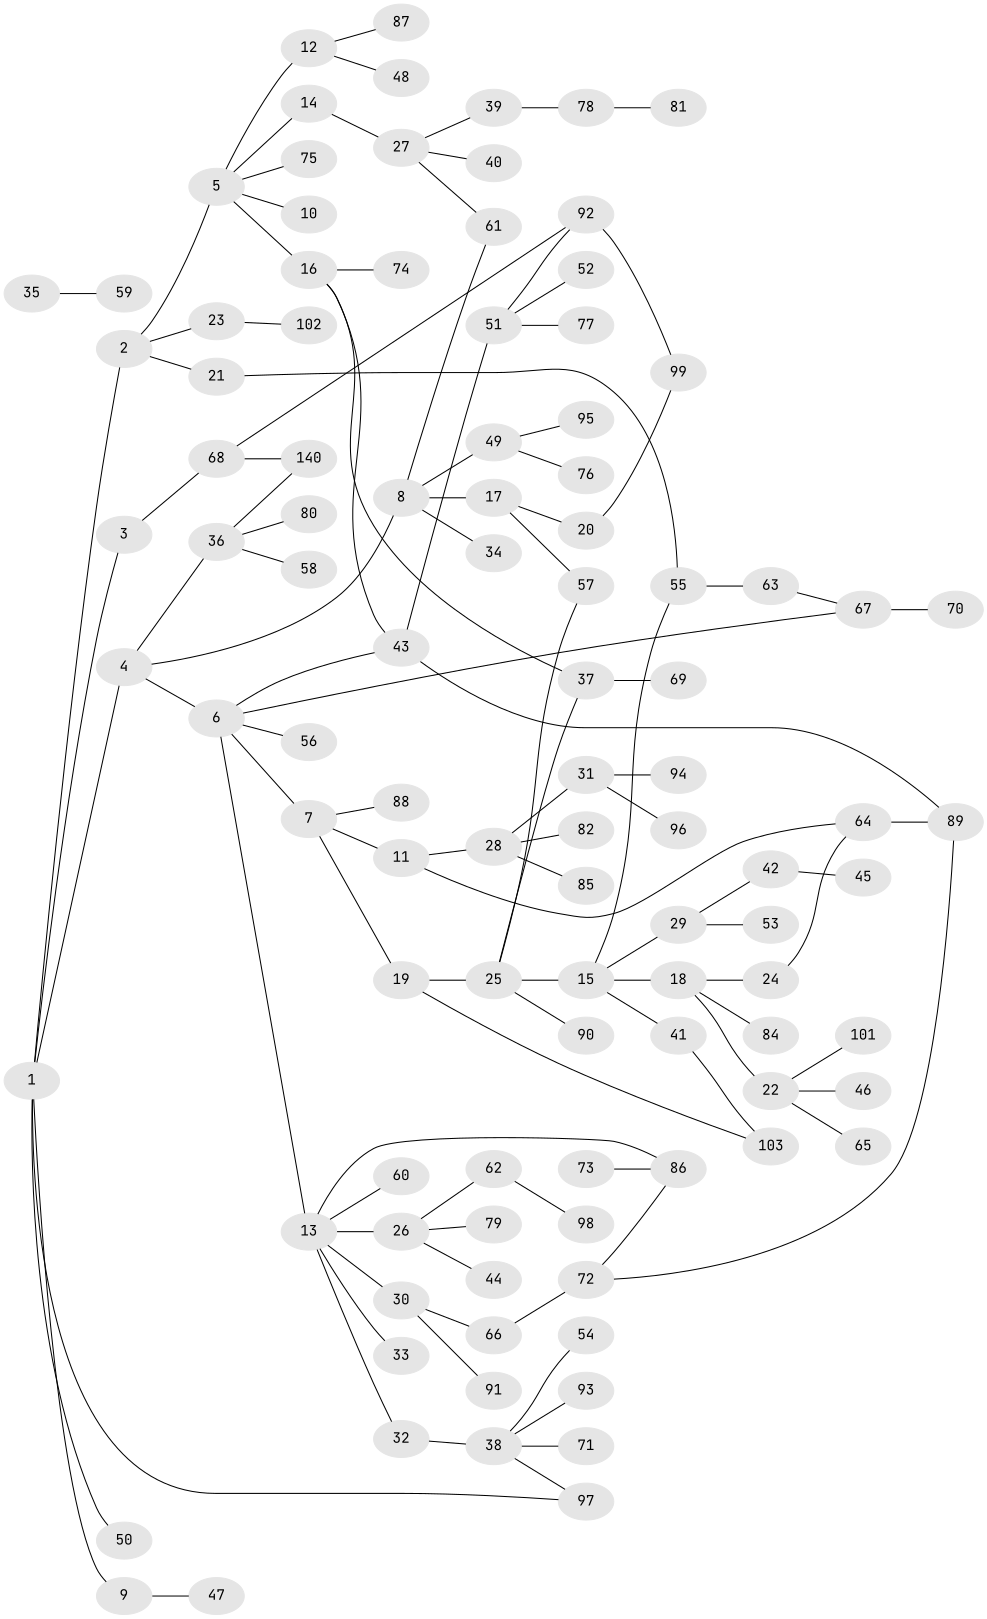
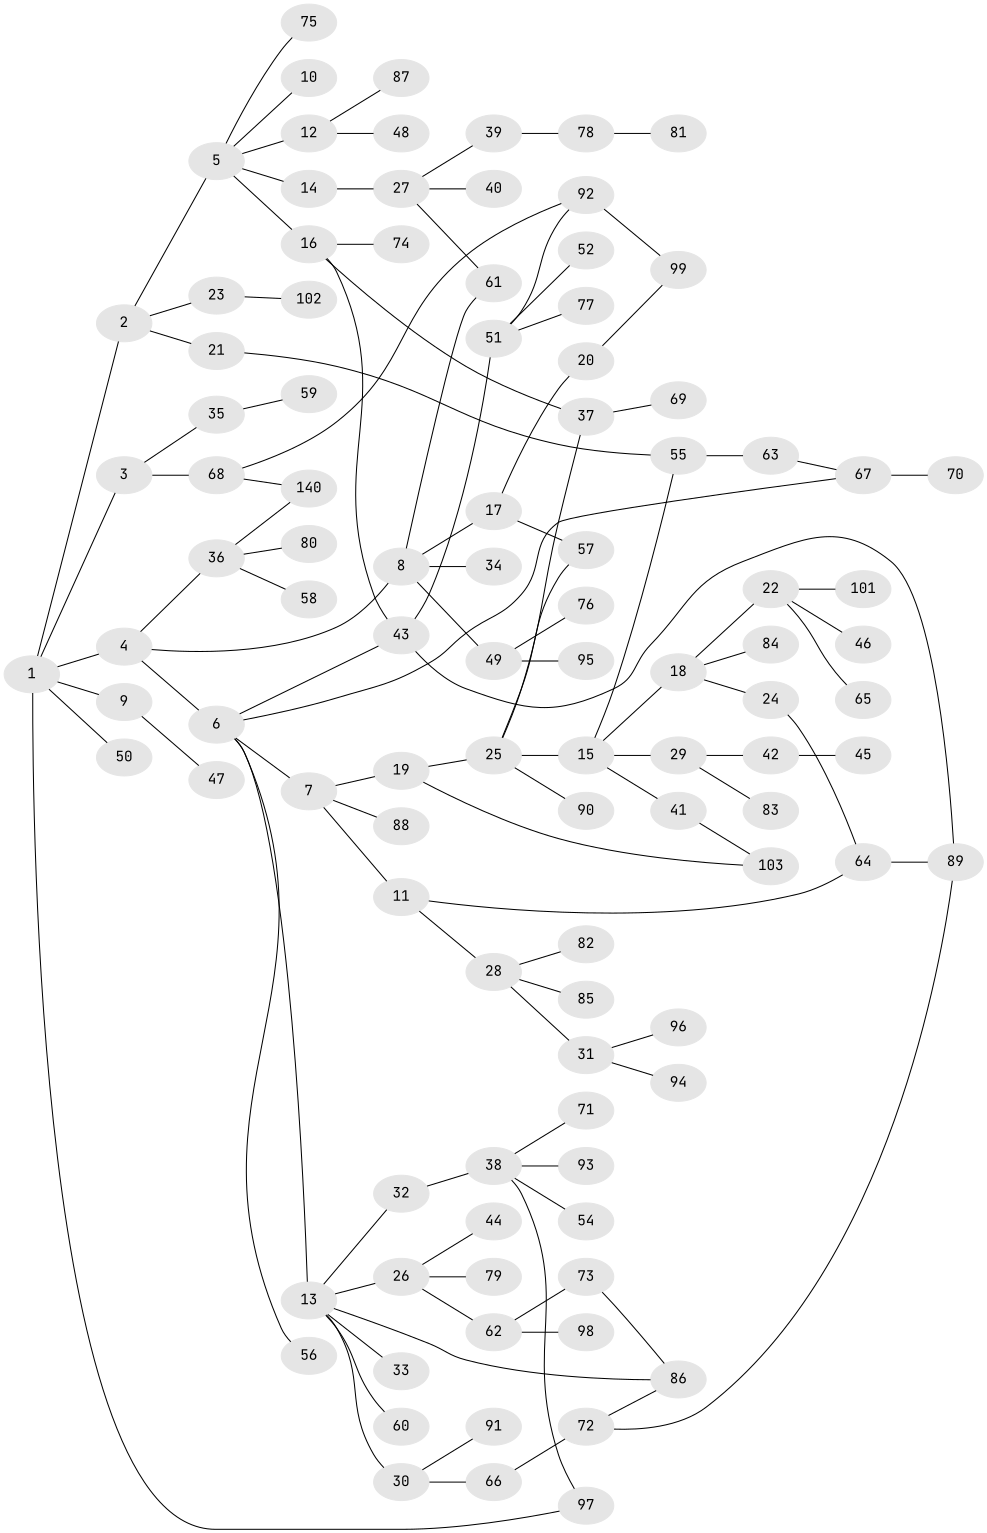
edge "35" -- "3": added
node "53": label "53" -> "83"
edge "73" -- "62": added
